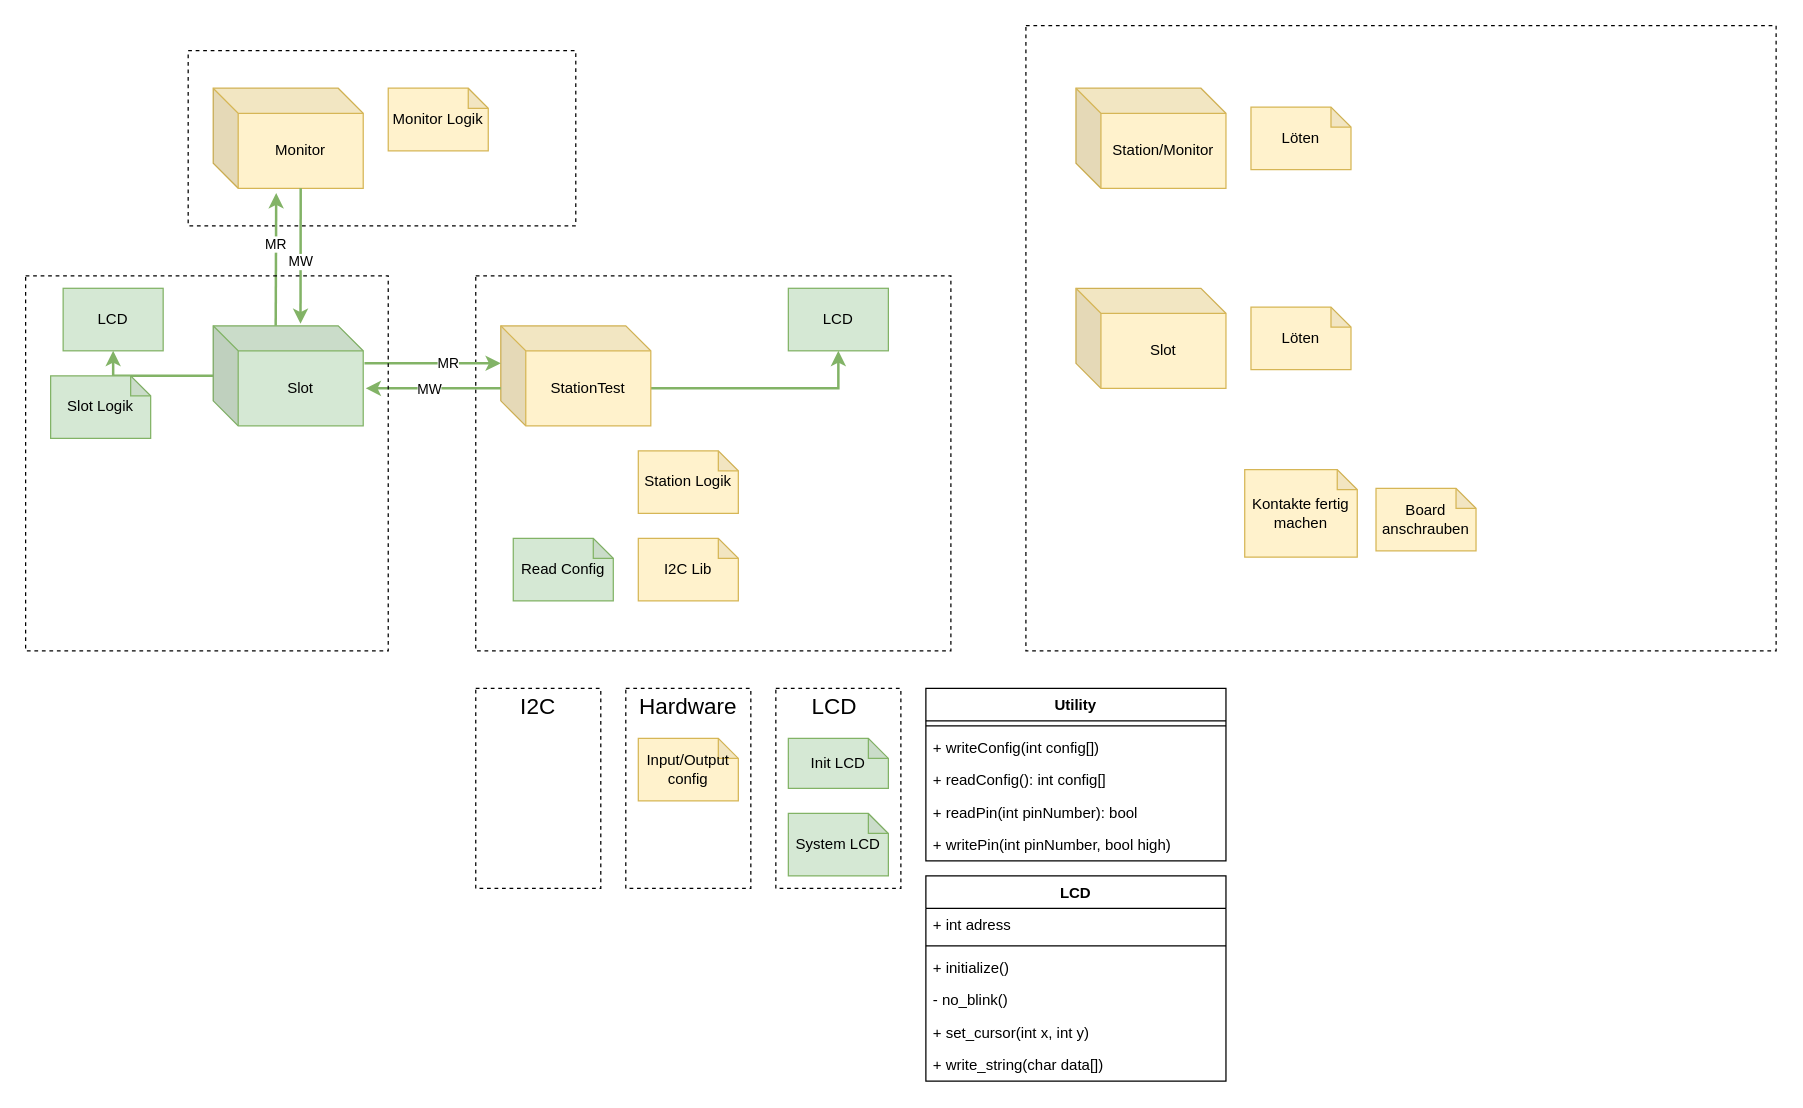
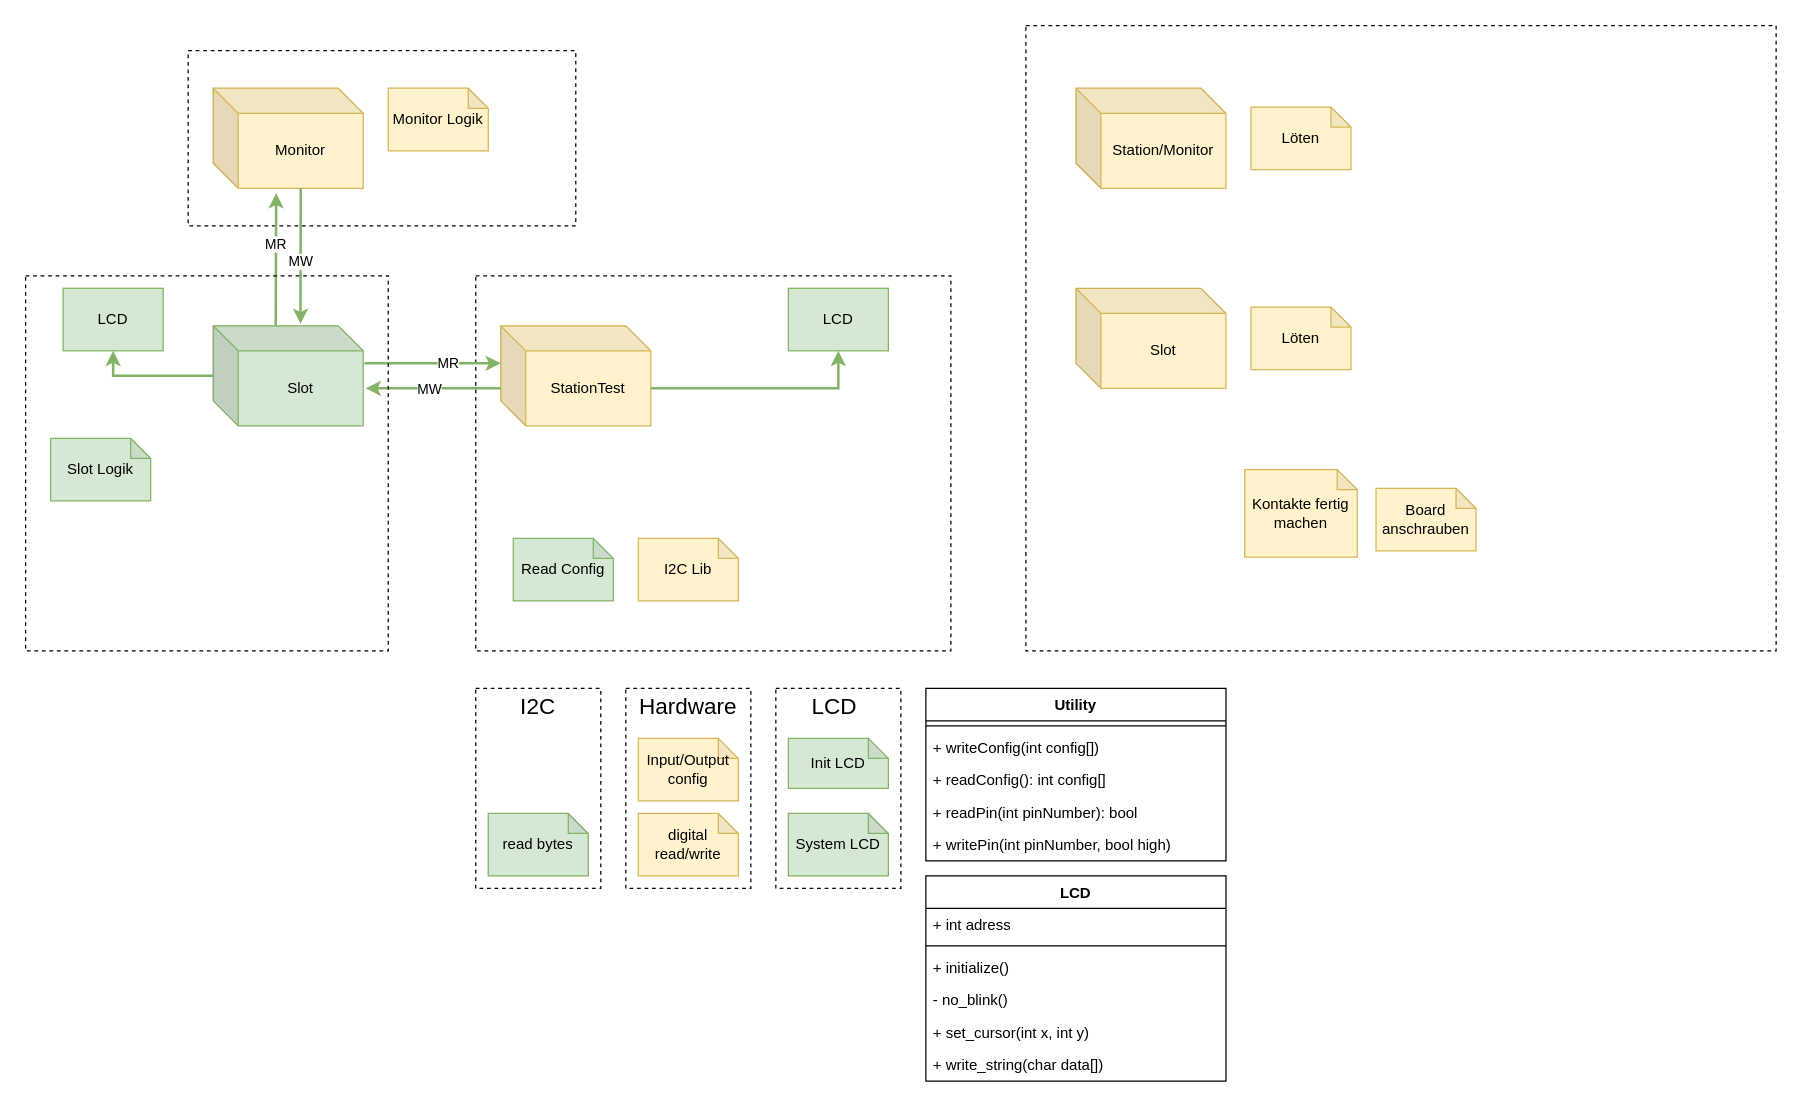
node "Slot Logik": moved (101, 407) -> (101, 469)
node "Station Logik": removed
node "read bytes": added
node "digital read/write": added
